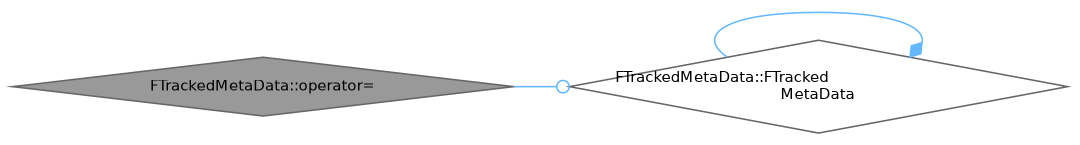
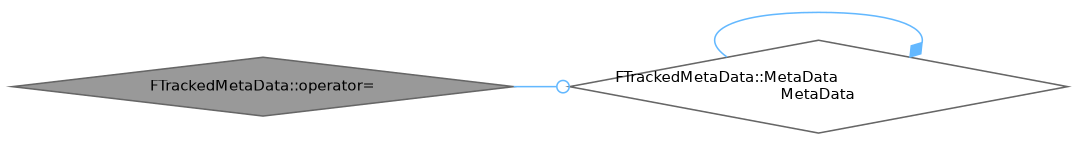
node "FTrackedMetaData::FTracked MetaData": label "FTrackedMetaData::FTracked MetaData" -> "FTrackedMetaData::MetaData MetaData"
